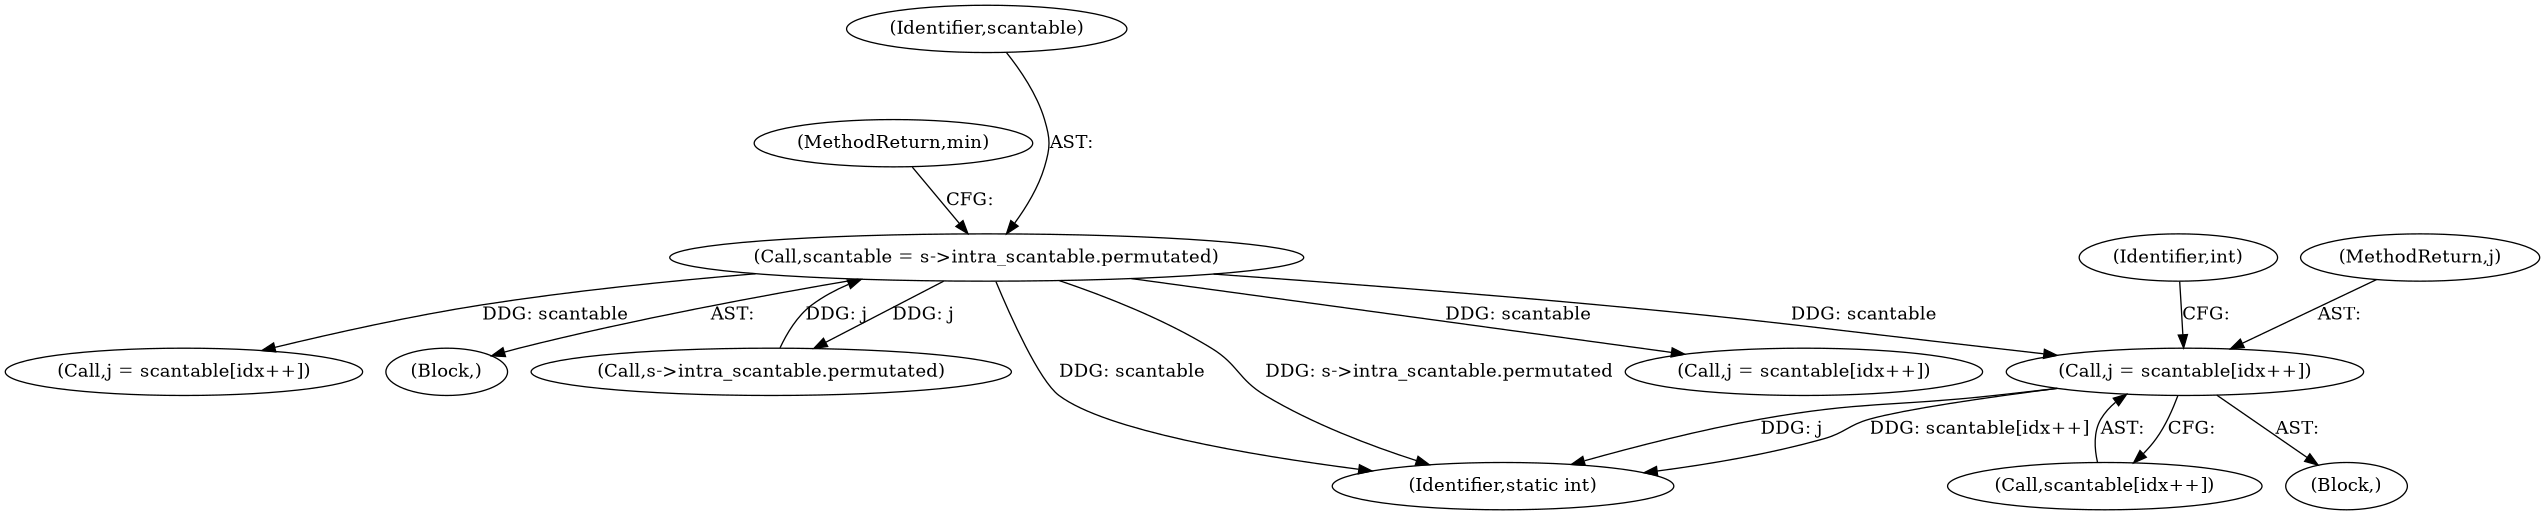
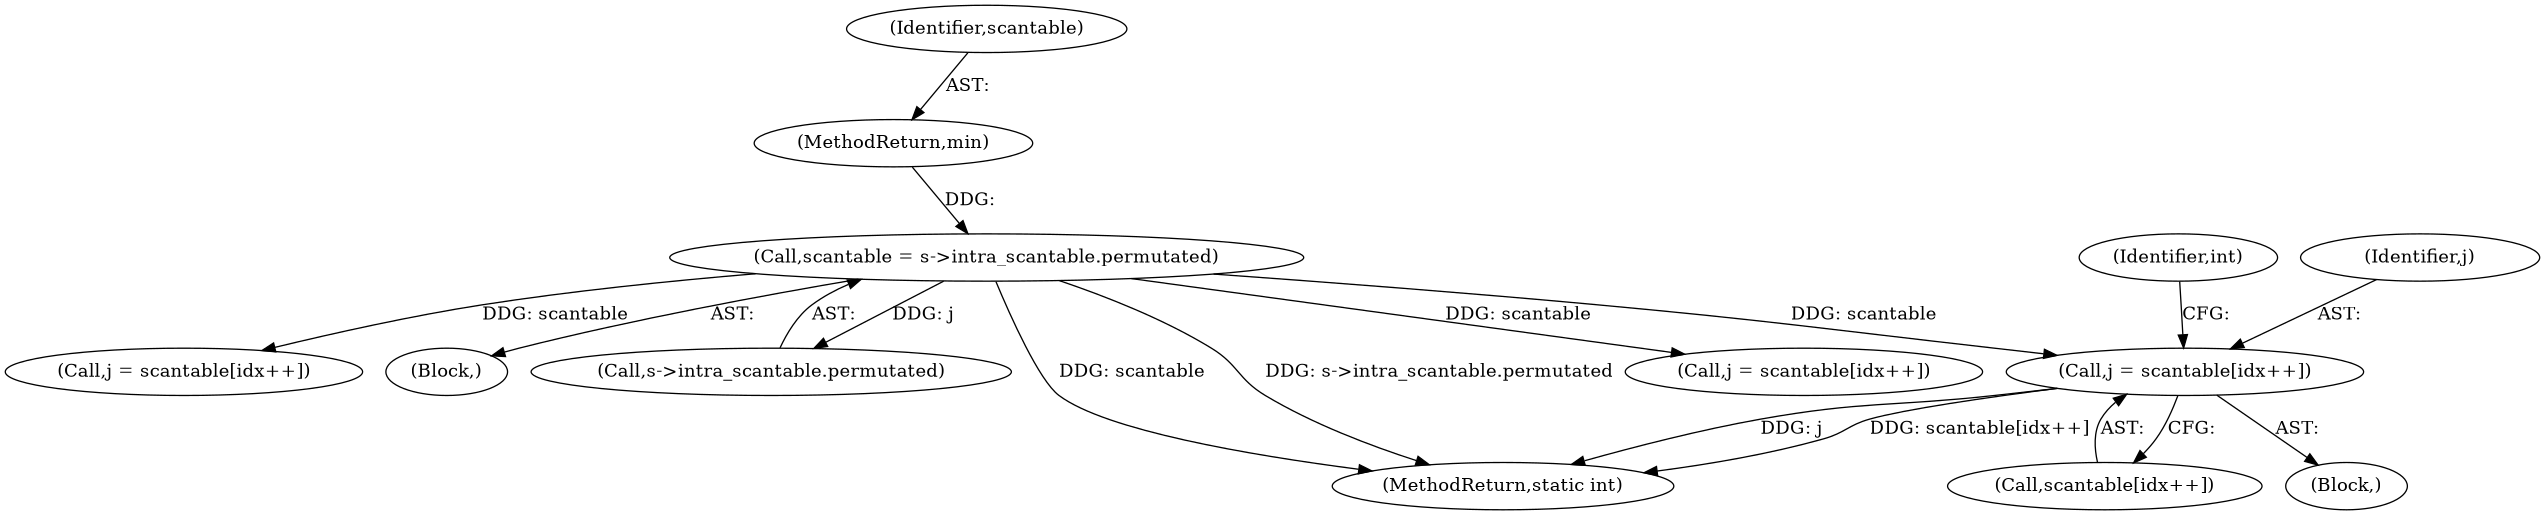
edge "(Identifier,scantable)" -> "(Call,scantable = s->intra_scantable.permutated)": now "(Identifier,scantable)" -> "(MethodReturn,min)"
edge "(MethodReturn,min)" -> "(Call,scantable = s->intra_scantable.permutated)": label "CFG: " -> "DDG: "
node "(MethodReturn,j)": label "(MethodReturn,j)" -> "(Identifier,j)"
edge "(Call,s->intra_scantable.permutated)" -> "(Call,scantable = s->intra_scantable.permutated)": label "DDG: j" -> "AST: "
node "(Identifier,static int)": label "(Identifier,static int)" -> "(MethodReturn,static int)"
